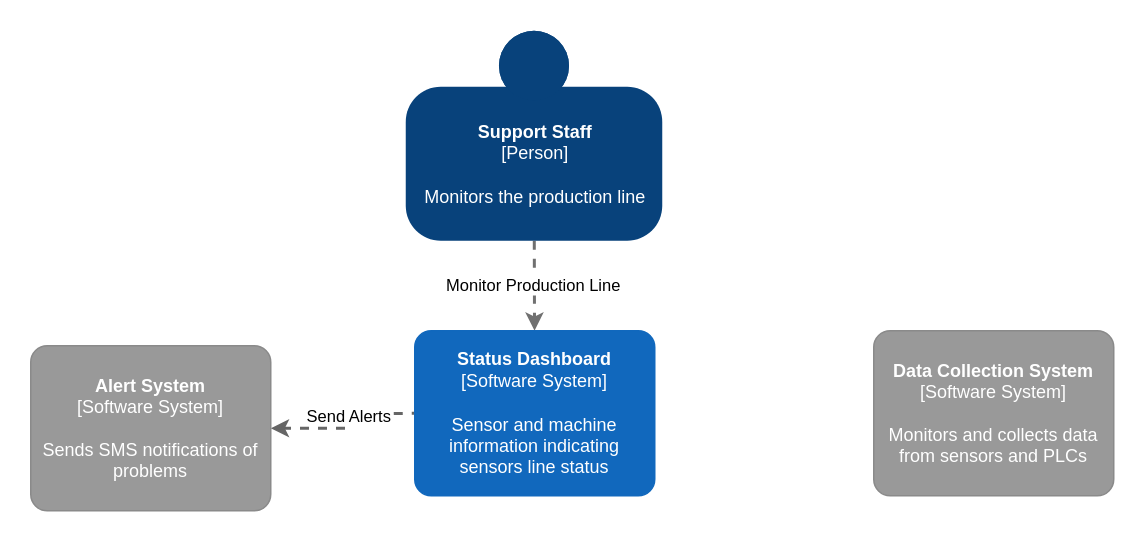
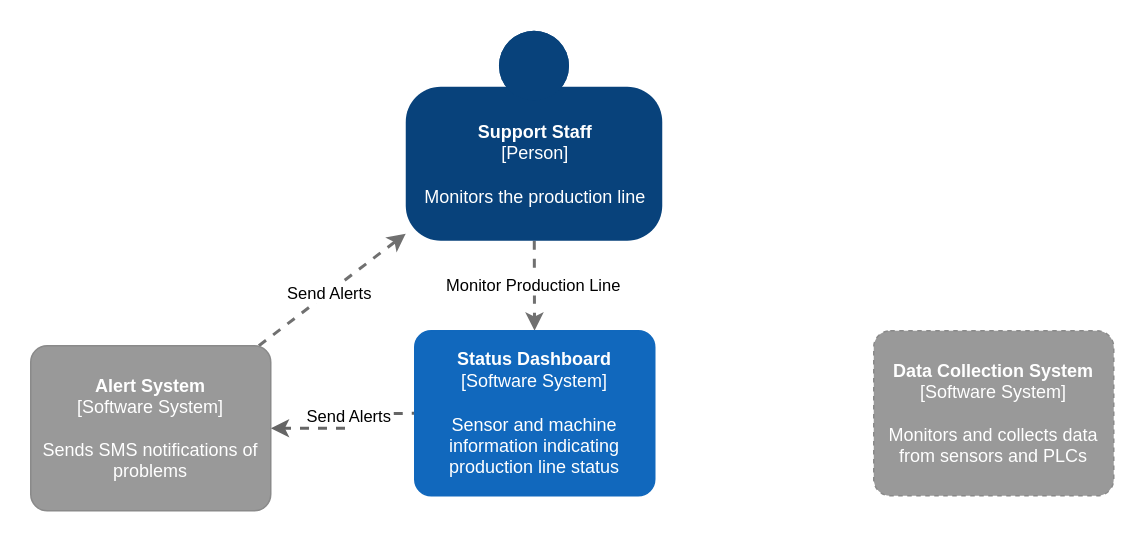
edge "Alert System [Software System] Sends SMS notifications of problems" -> "Support Staff [Person] Monitors the production line": added, label "Send Alerts"
node "Status Dashboard [Software System] Sensor and machine information indicating sensors line status": label "Status Dashboard [Software System] Sensor and machine information indicating sensors line status" -> "Status Dashboard [Software System] Sensor and machine information indicating production line status"
node "Data Collection System [Software System] Monitors and collects data from sensors and PLCs": style solid -> dashed
